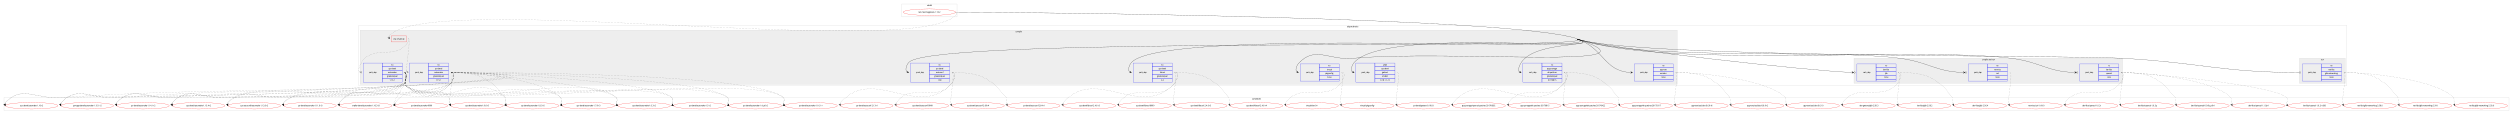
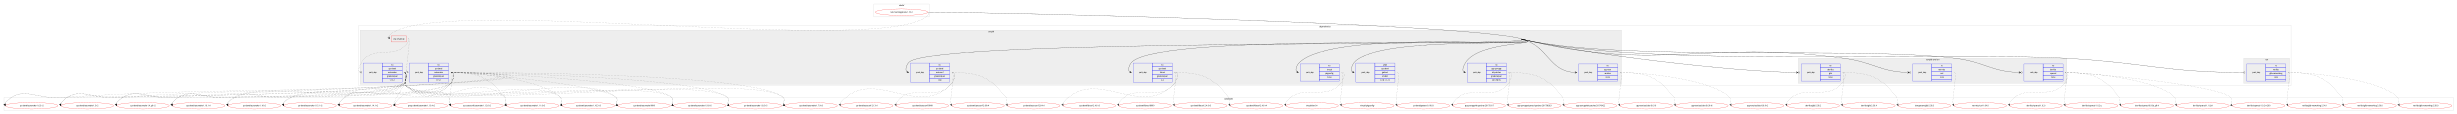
node "portage-devel/automake-1.15.1-r2": label "portage-devel/automake-1.15.1-r2" -> "sys-devel/automake-1.15.1-r2"
node "sys-devel/automake-1.13.4-r2": label "sys-devel/automake-1.13.4-r2" -> "group-devel/automake-1.13.4-r2"
node "smaller-devel/automake-1.10.3-r3": label "smaller-devel/automake-1.10.3-r3" -> "sys-devel/automake-1.10.3-r3"
node "app-portage/elt-patches-20170815": removed
